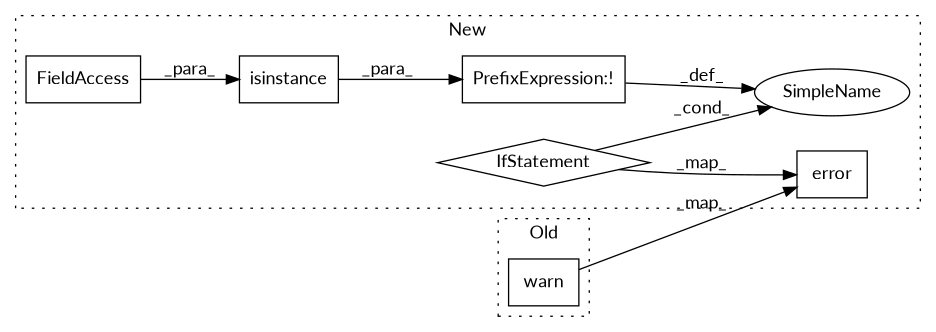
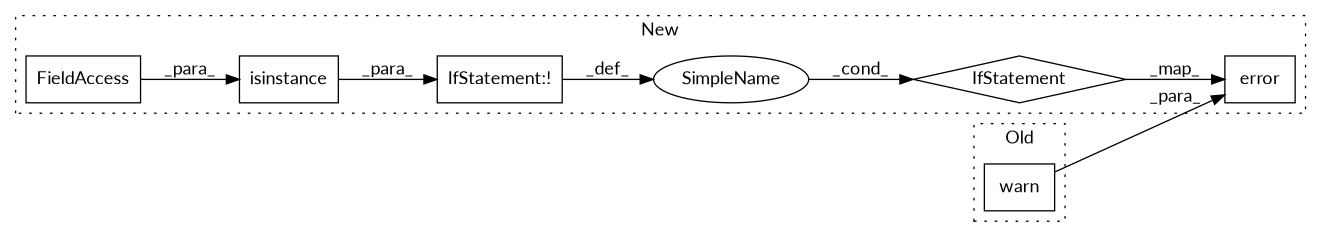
node "PrefixExpression:!": label "PrefixExpression:!" -> "IfStatement:!"
edge "IfStatement" -> "SimpleName": reversed
edge "warn" -> "error": label "_map_" -> "_para_"
